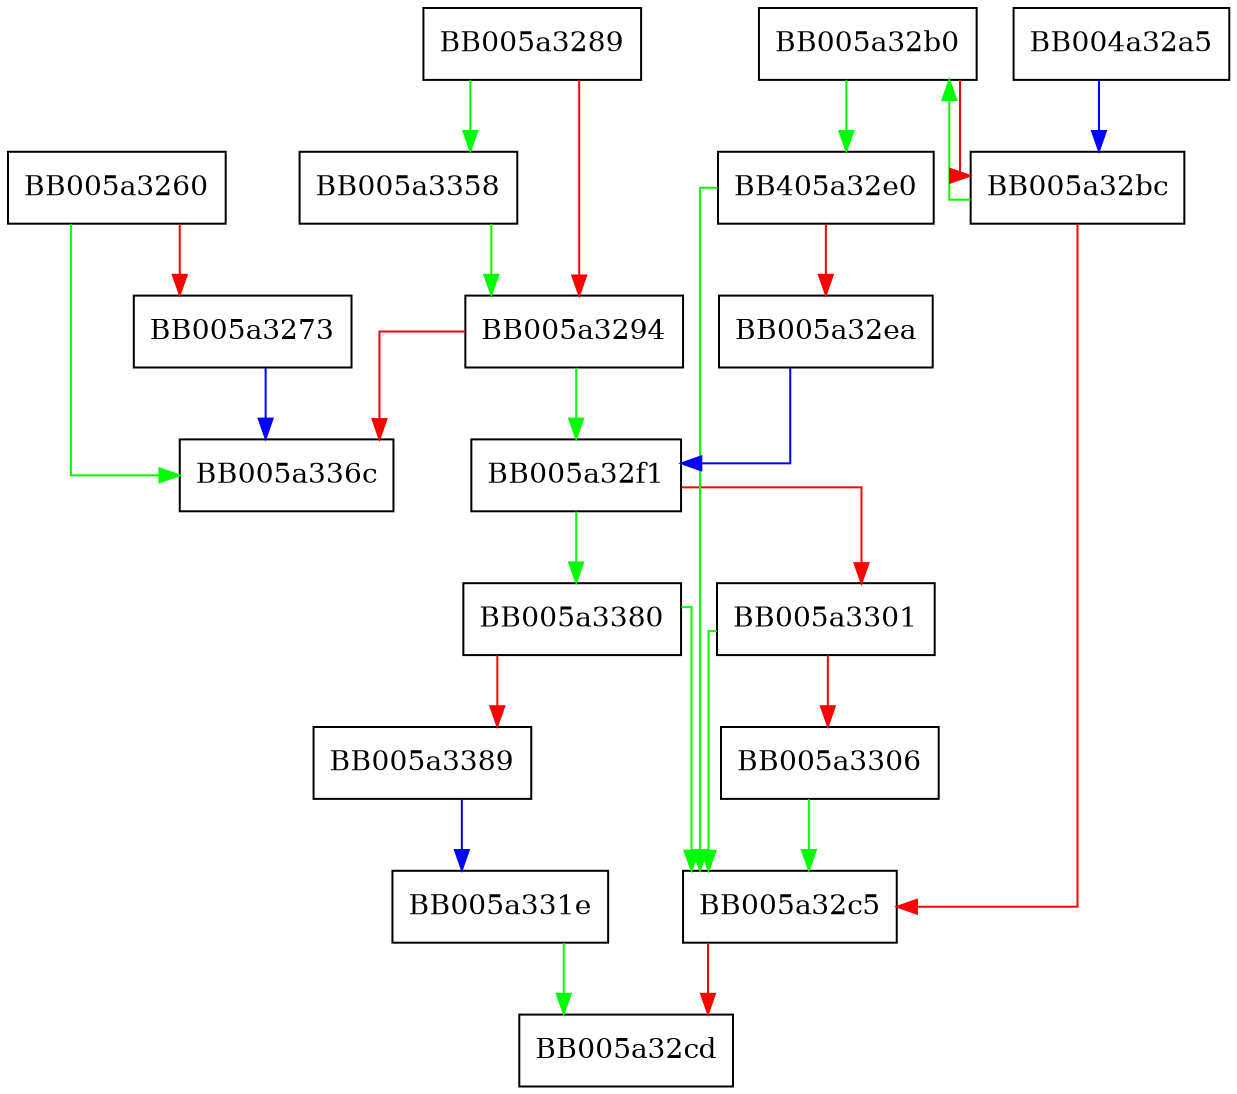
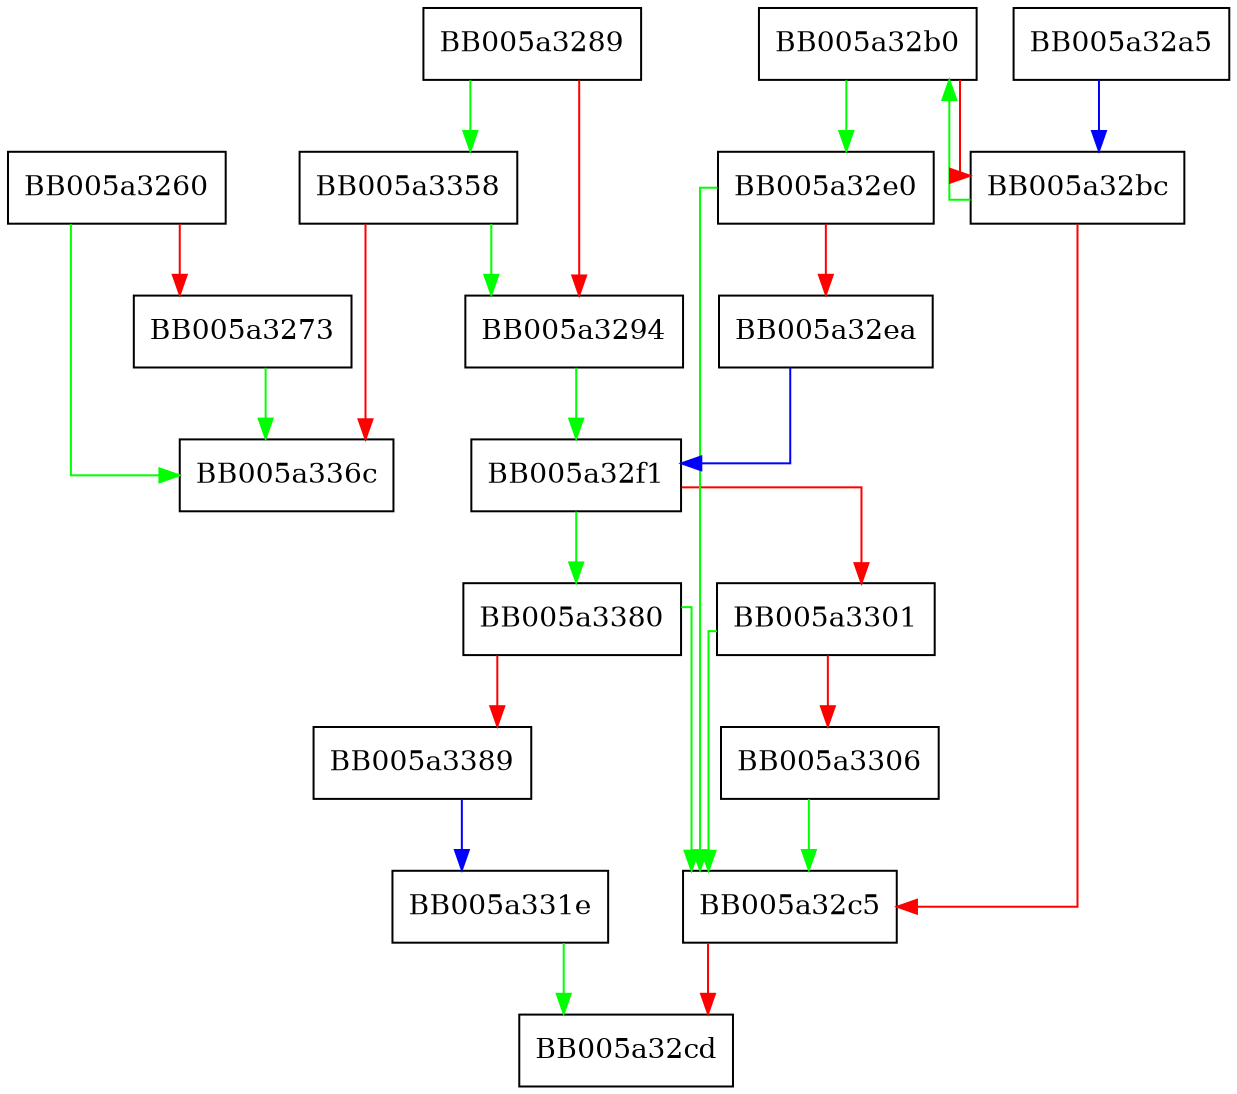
node "BB004a32a5": label "BB004a32a5" -> "BB005a32a5"
node "BB405a32e0": label "BB405a32e0" -> "BB005a32e0"
edge "BB005a3294" -> "BB005a336c": now "BB005a3358" -> "BB005a336c"
edge "BB005a3273" -> "BB005a336c": color blue -> green
